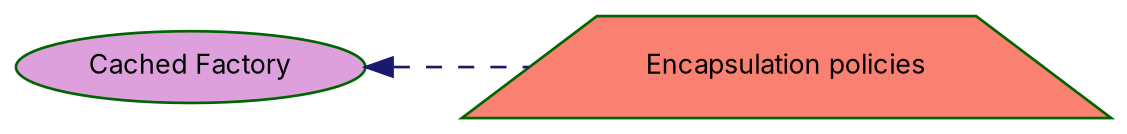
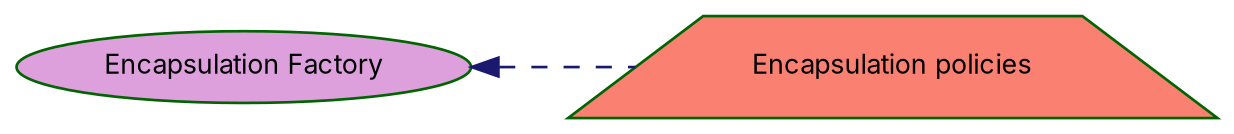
node "Cached Factory": label "Cached Factory" -> "Encapsulation Factory"
